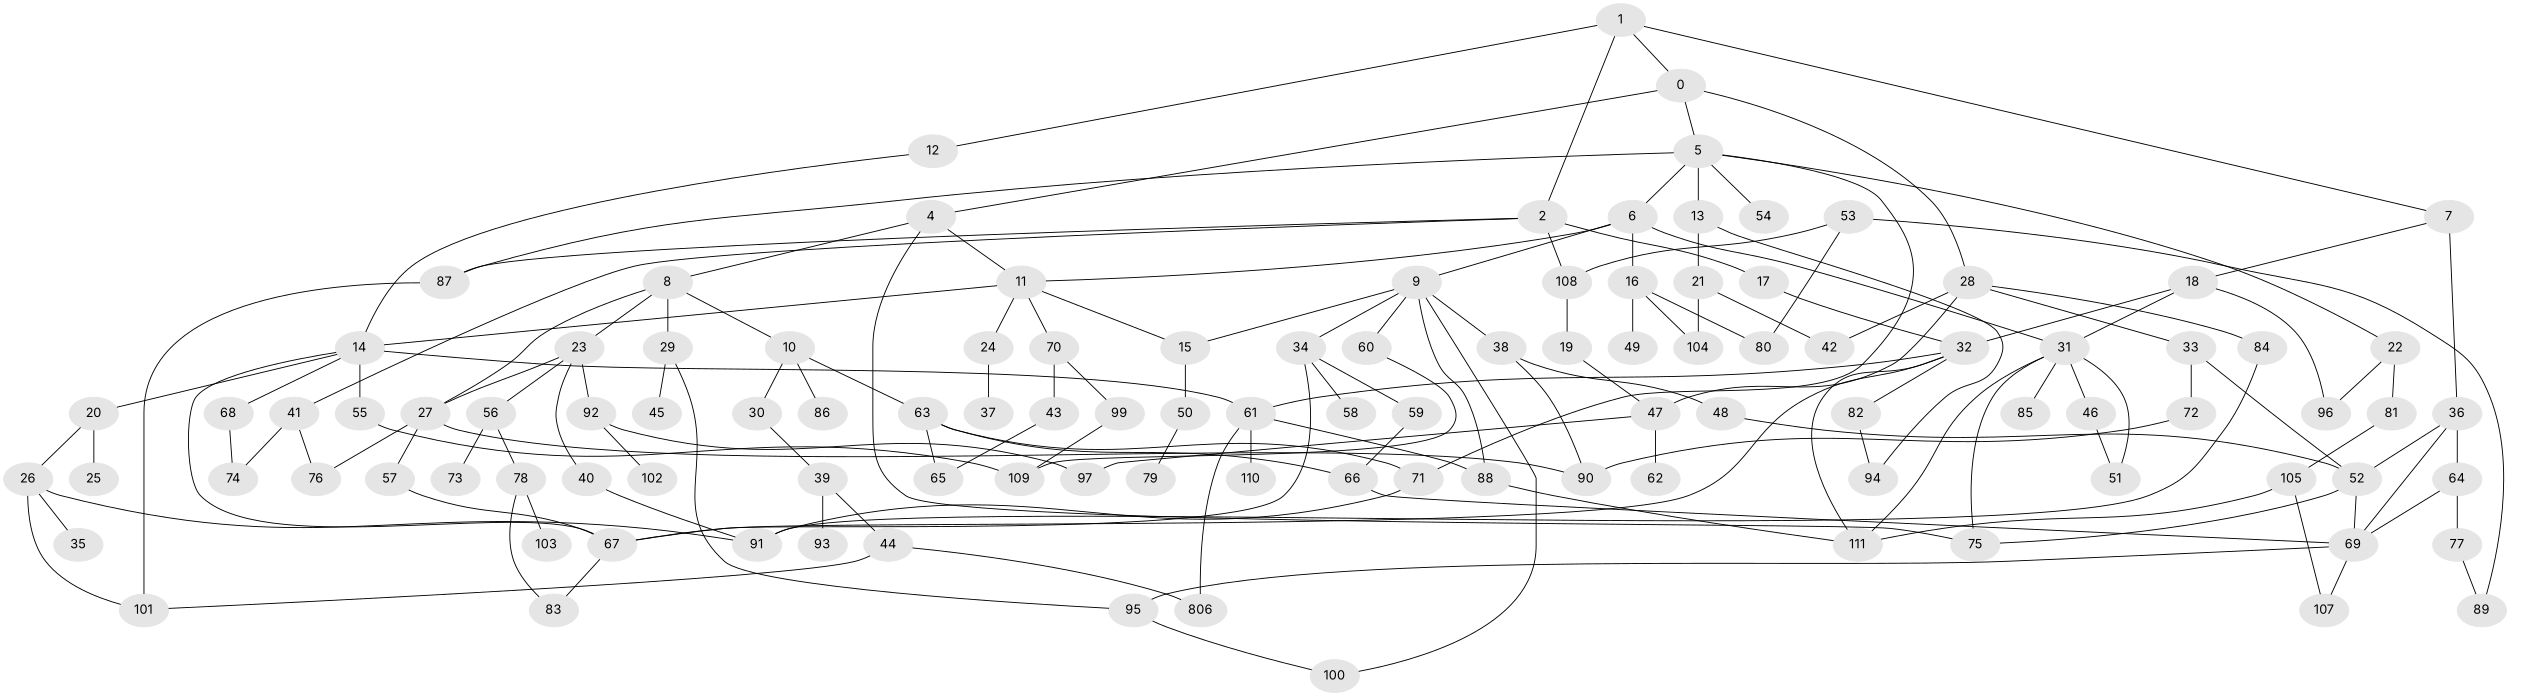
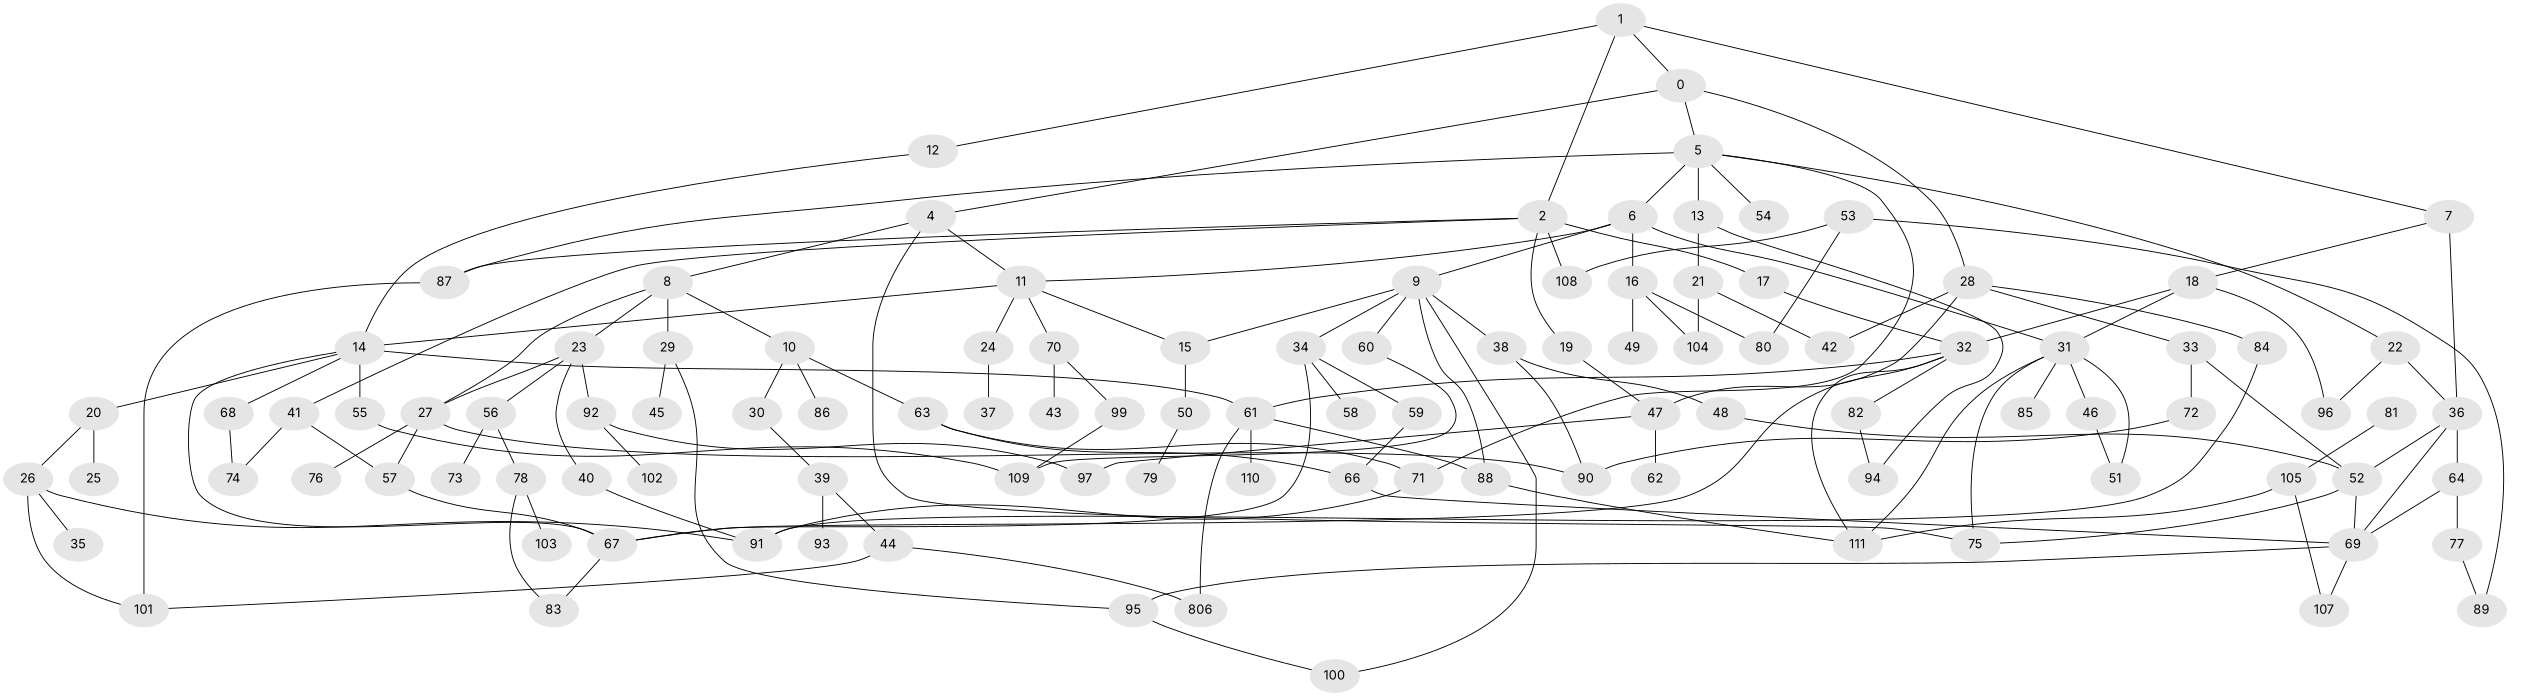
edge "108" -- "19": now "2" -- "19"
edge "22" -- "81": now "22" -- "36"
edge "41" -- "76": now "41" -- "57"
node "65": removed
